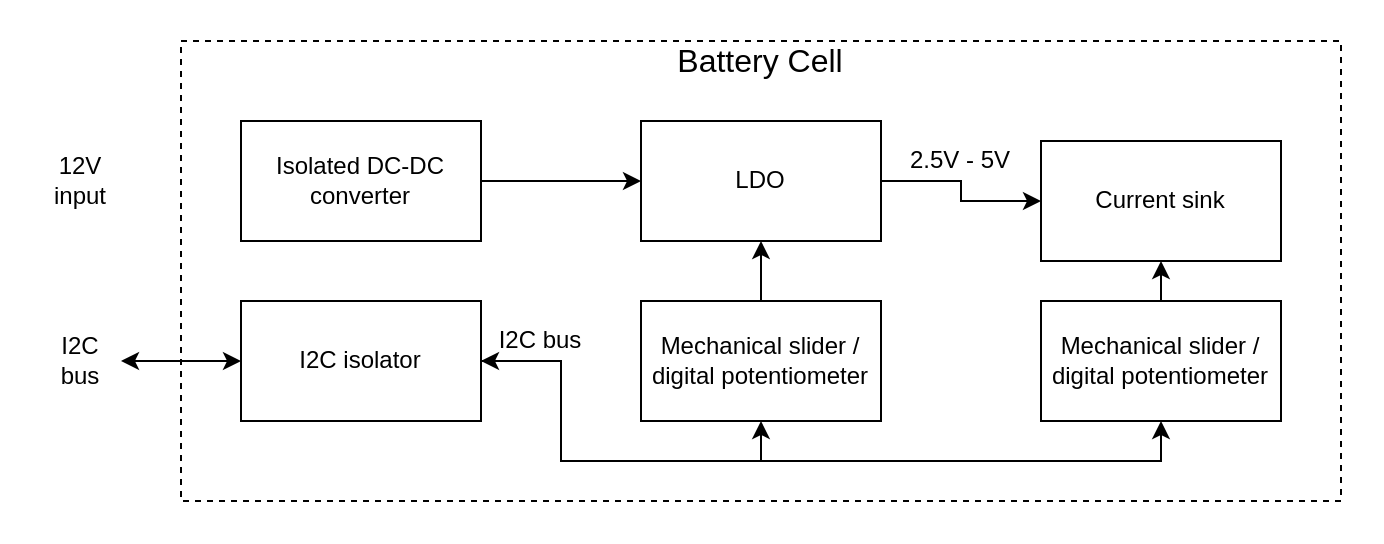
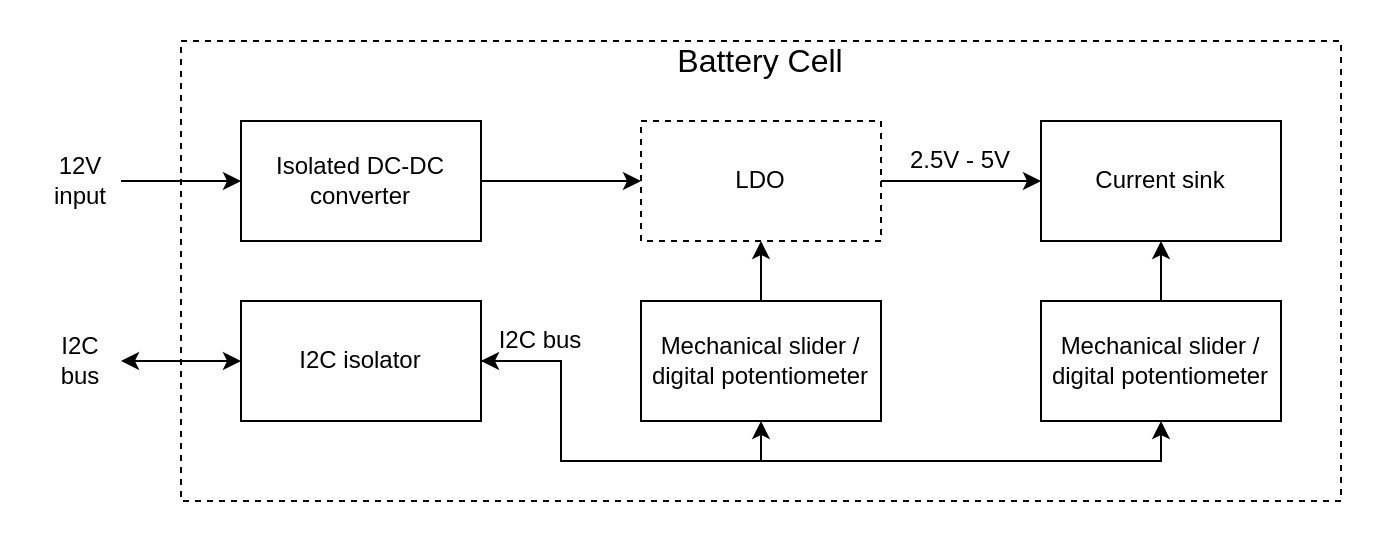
edge "12V input" -> "Isolated DC-DC converter": added
node "LDO": style solid -> dashed
node "Current sink": moved (1161, 201) -> (1161, 181)
